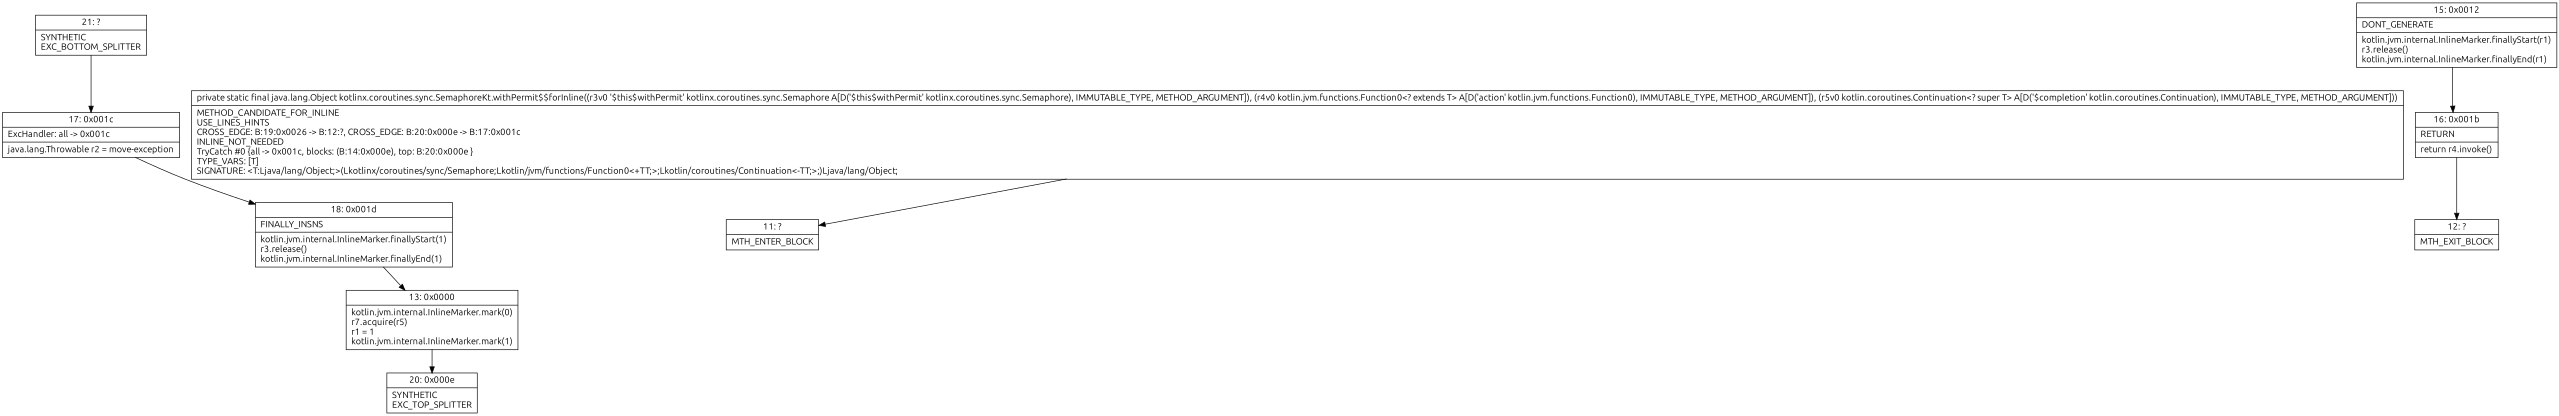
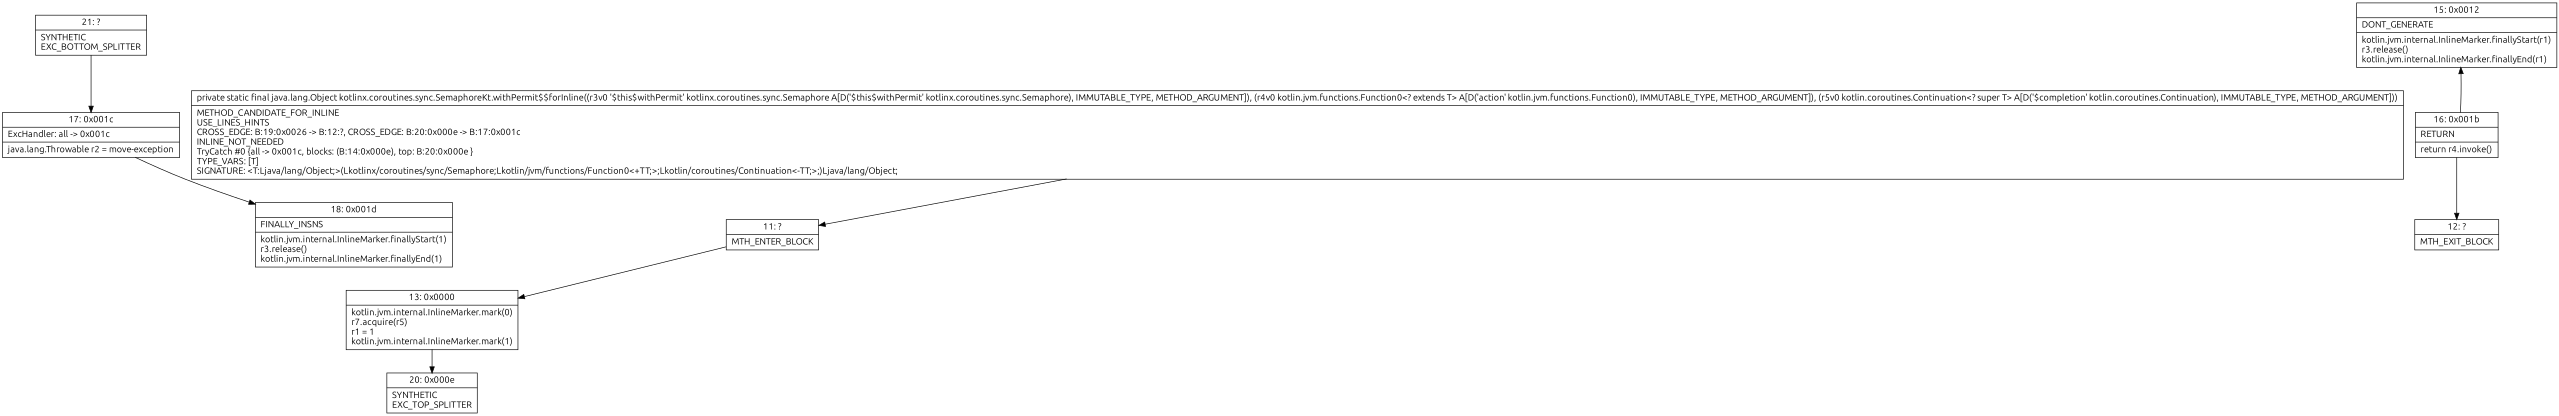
edge "15: 0x0012" -> "16: 0x001b": reversed
edge "18: 0x001d" -> "13: 0x0000": now "11: ?" -> "13: 0x0000"
